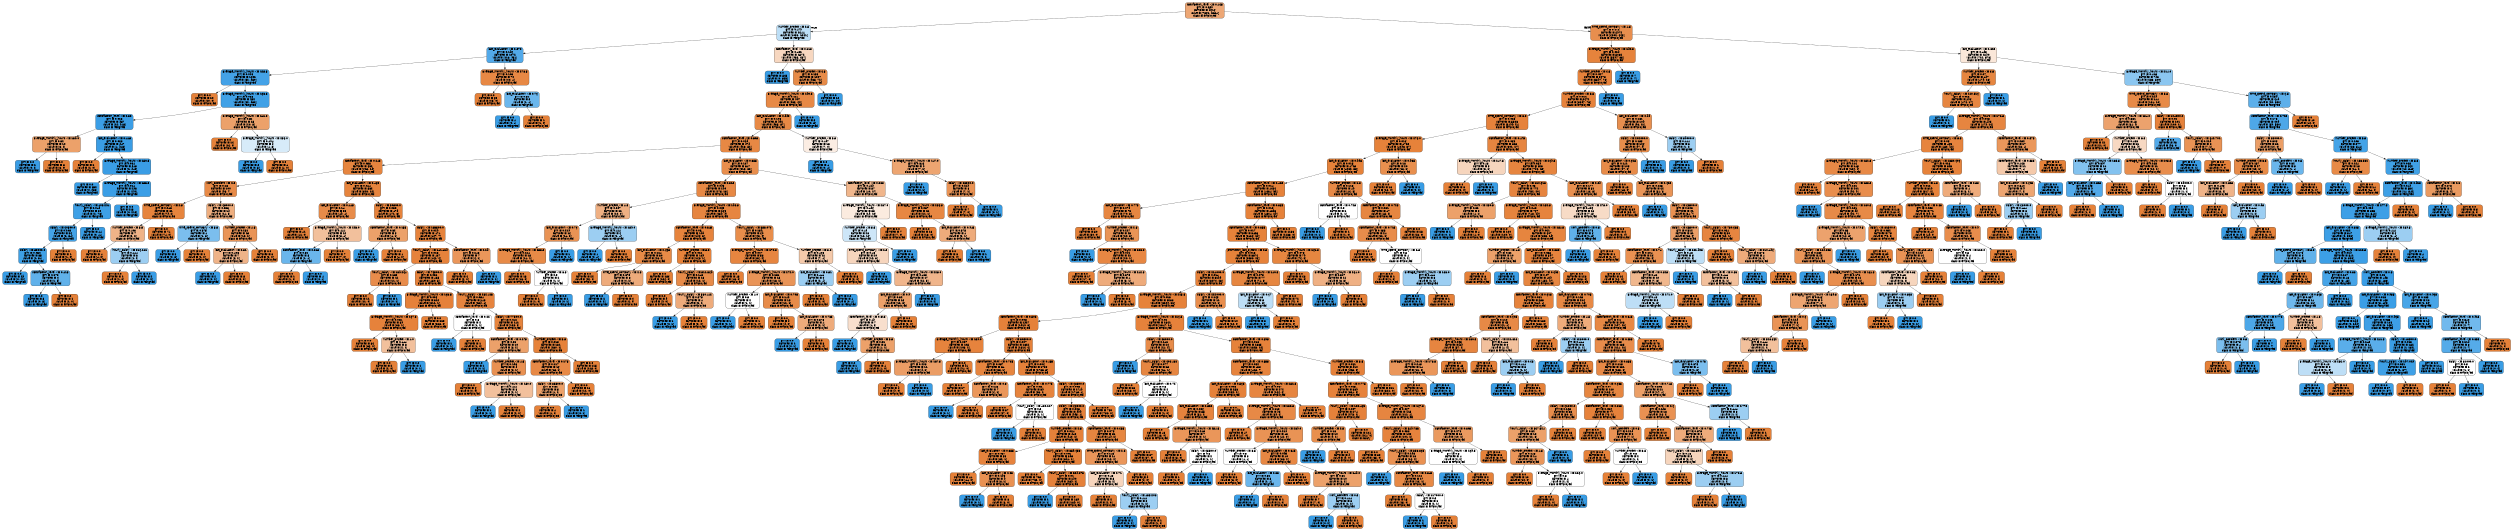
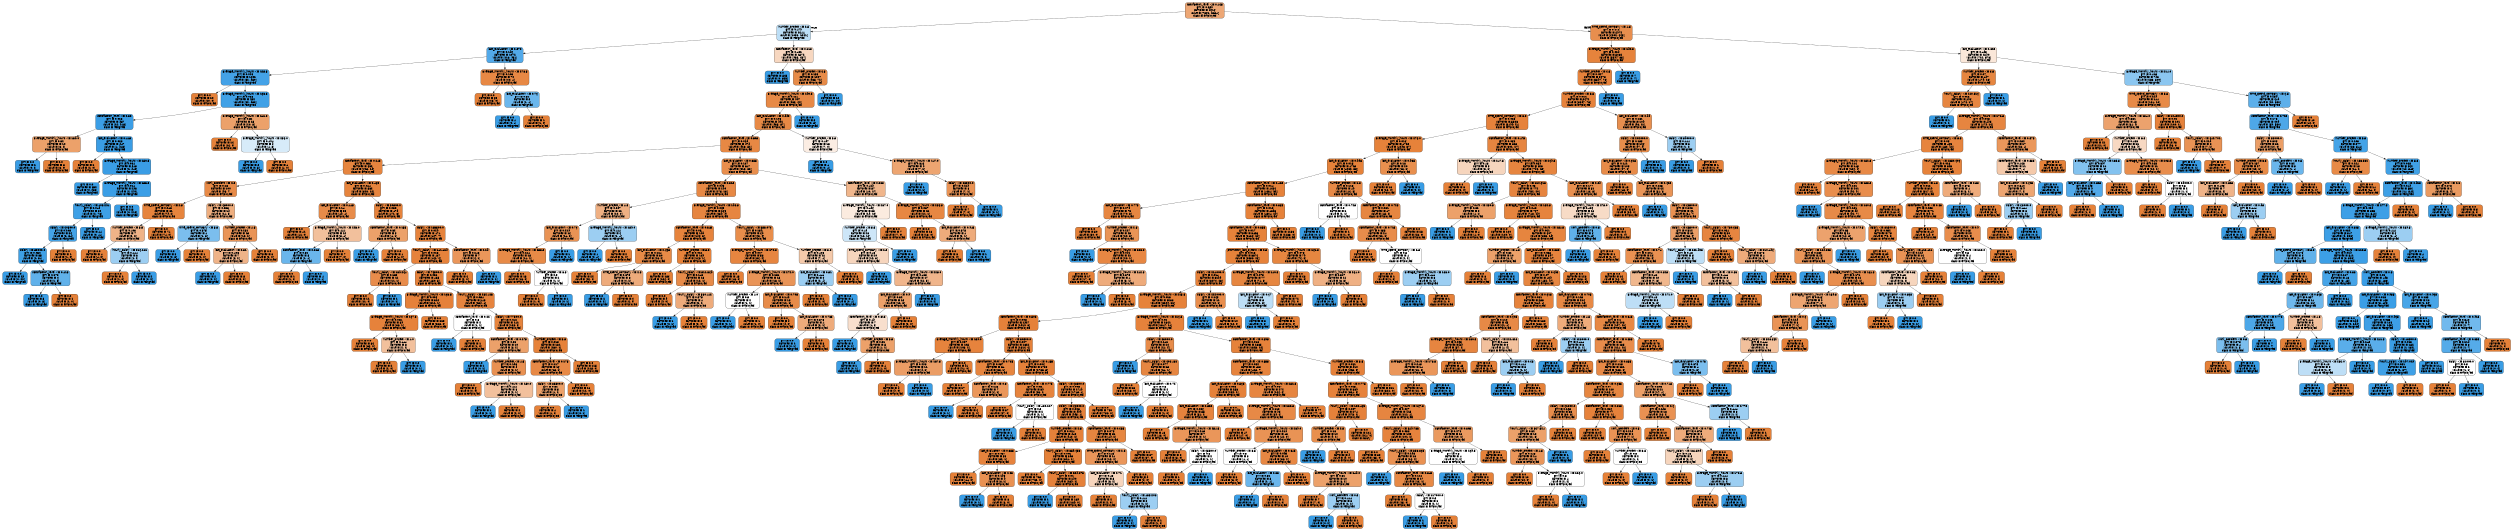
node "gini = 0.0 samples = 93 value = [93, 0] class = employed": fillcolor #399de5df -> #e58139ff
